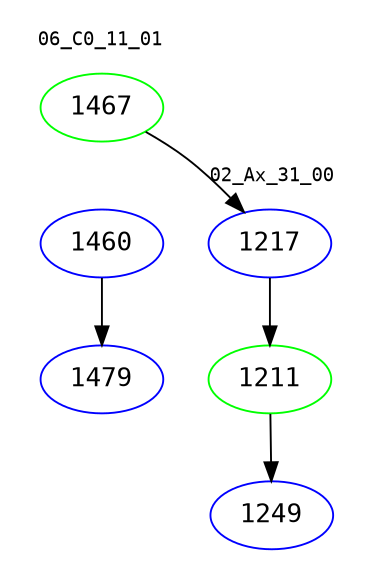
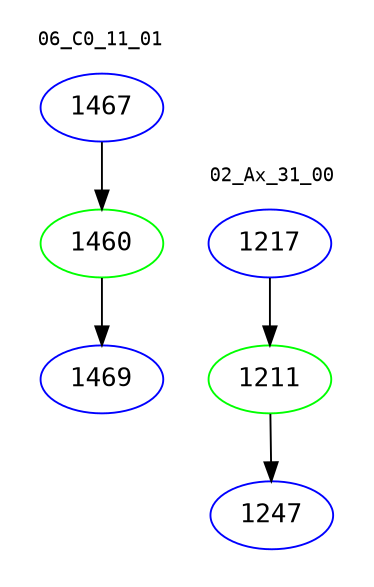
node "1467": color green -> blue
edge "1467" -> "1217": now "1467" -> "1460"
node "1460": color blue -> green
node "1479": label "1479" -> "1469"
node "1249": label "1249" -> "1247"
